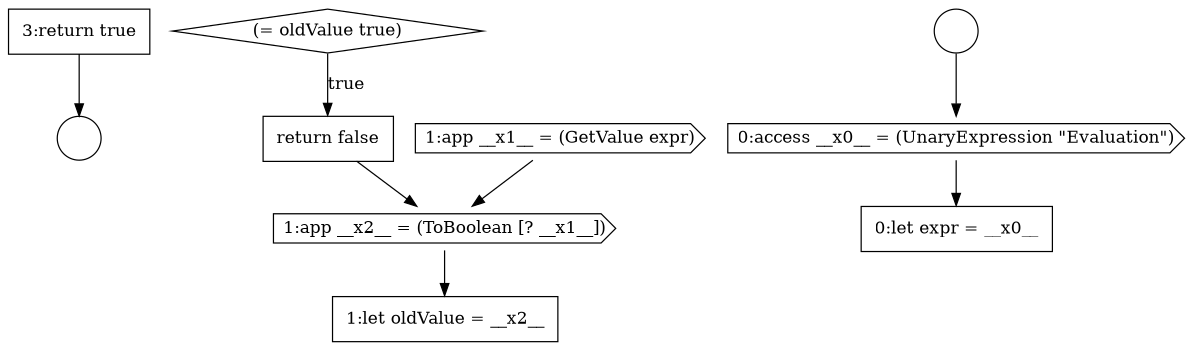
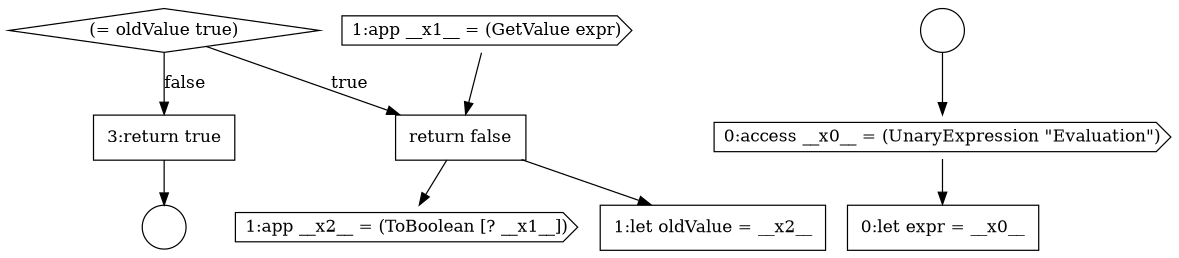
edge "(= oldValue true)" -> "3:return true": added, label "false"
edge "1:app __x1__ = (GetValue expr)" -> "1:app __x2__ = (ToBoolean [? __x1__])": now "1:app __x1__ = (GetValue expr)" -> "return false"
edge "1:app __x2__ = (ToBoolean [? __x1__])" -> "1:let oldValue = __x2__": now "return false" -> "1:let oldValue = __x2__"
